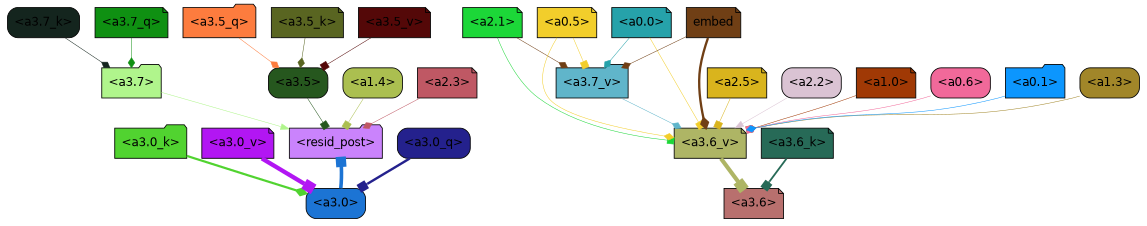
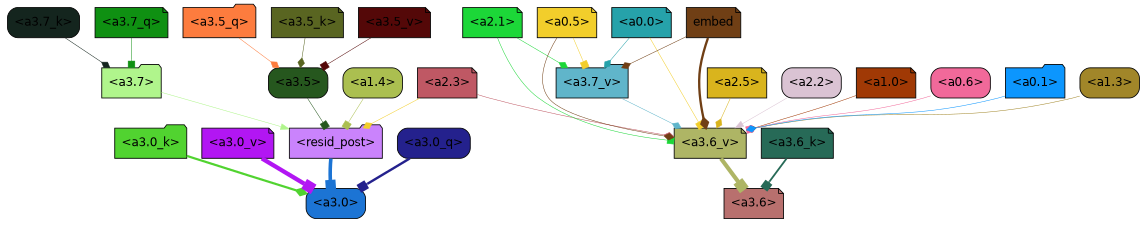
edge "<a3.7_q>" -> "<a3.7>": arrowhead diamond -> box
edge "<a2.1>" -> "<a3.7_v>": color #703f15 -> #1cd738
edge "<a0.5>" -> "<a3.6_v>": color #f2ce2b -> #703f15
edge "<a2.5>" -> "<a3.6_v>": arrowhead box -> diamond
edge "<a2.3>" -> "<resid_post>": color #bf5864 -> #f2ce2b
edge "<a2.3>" -> "<a3.6_v>": added
edge "<a1.3>" -> "<a3.6_v>": arrowhead box -> diamond
edge "<a3.0>" -> "<resid_post>": reversed
